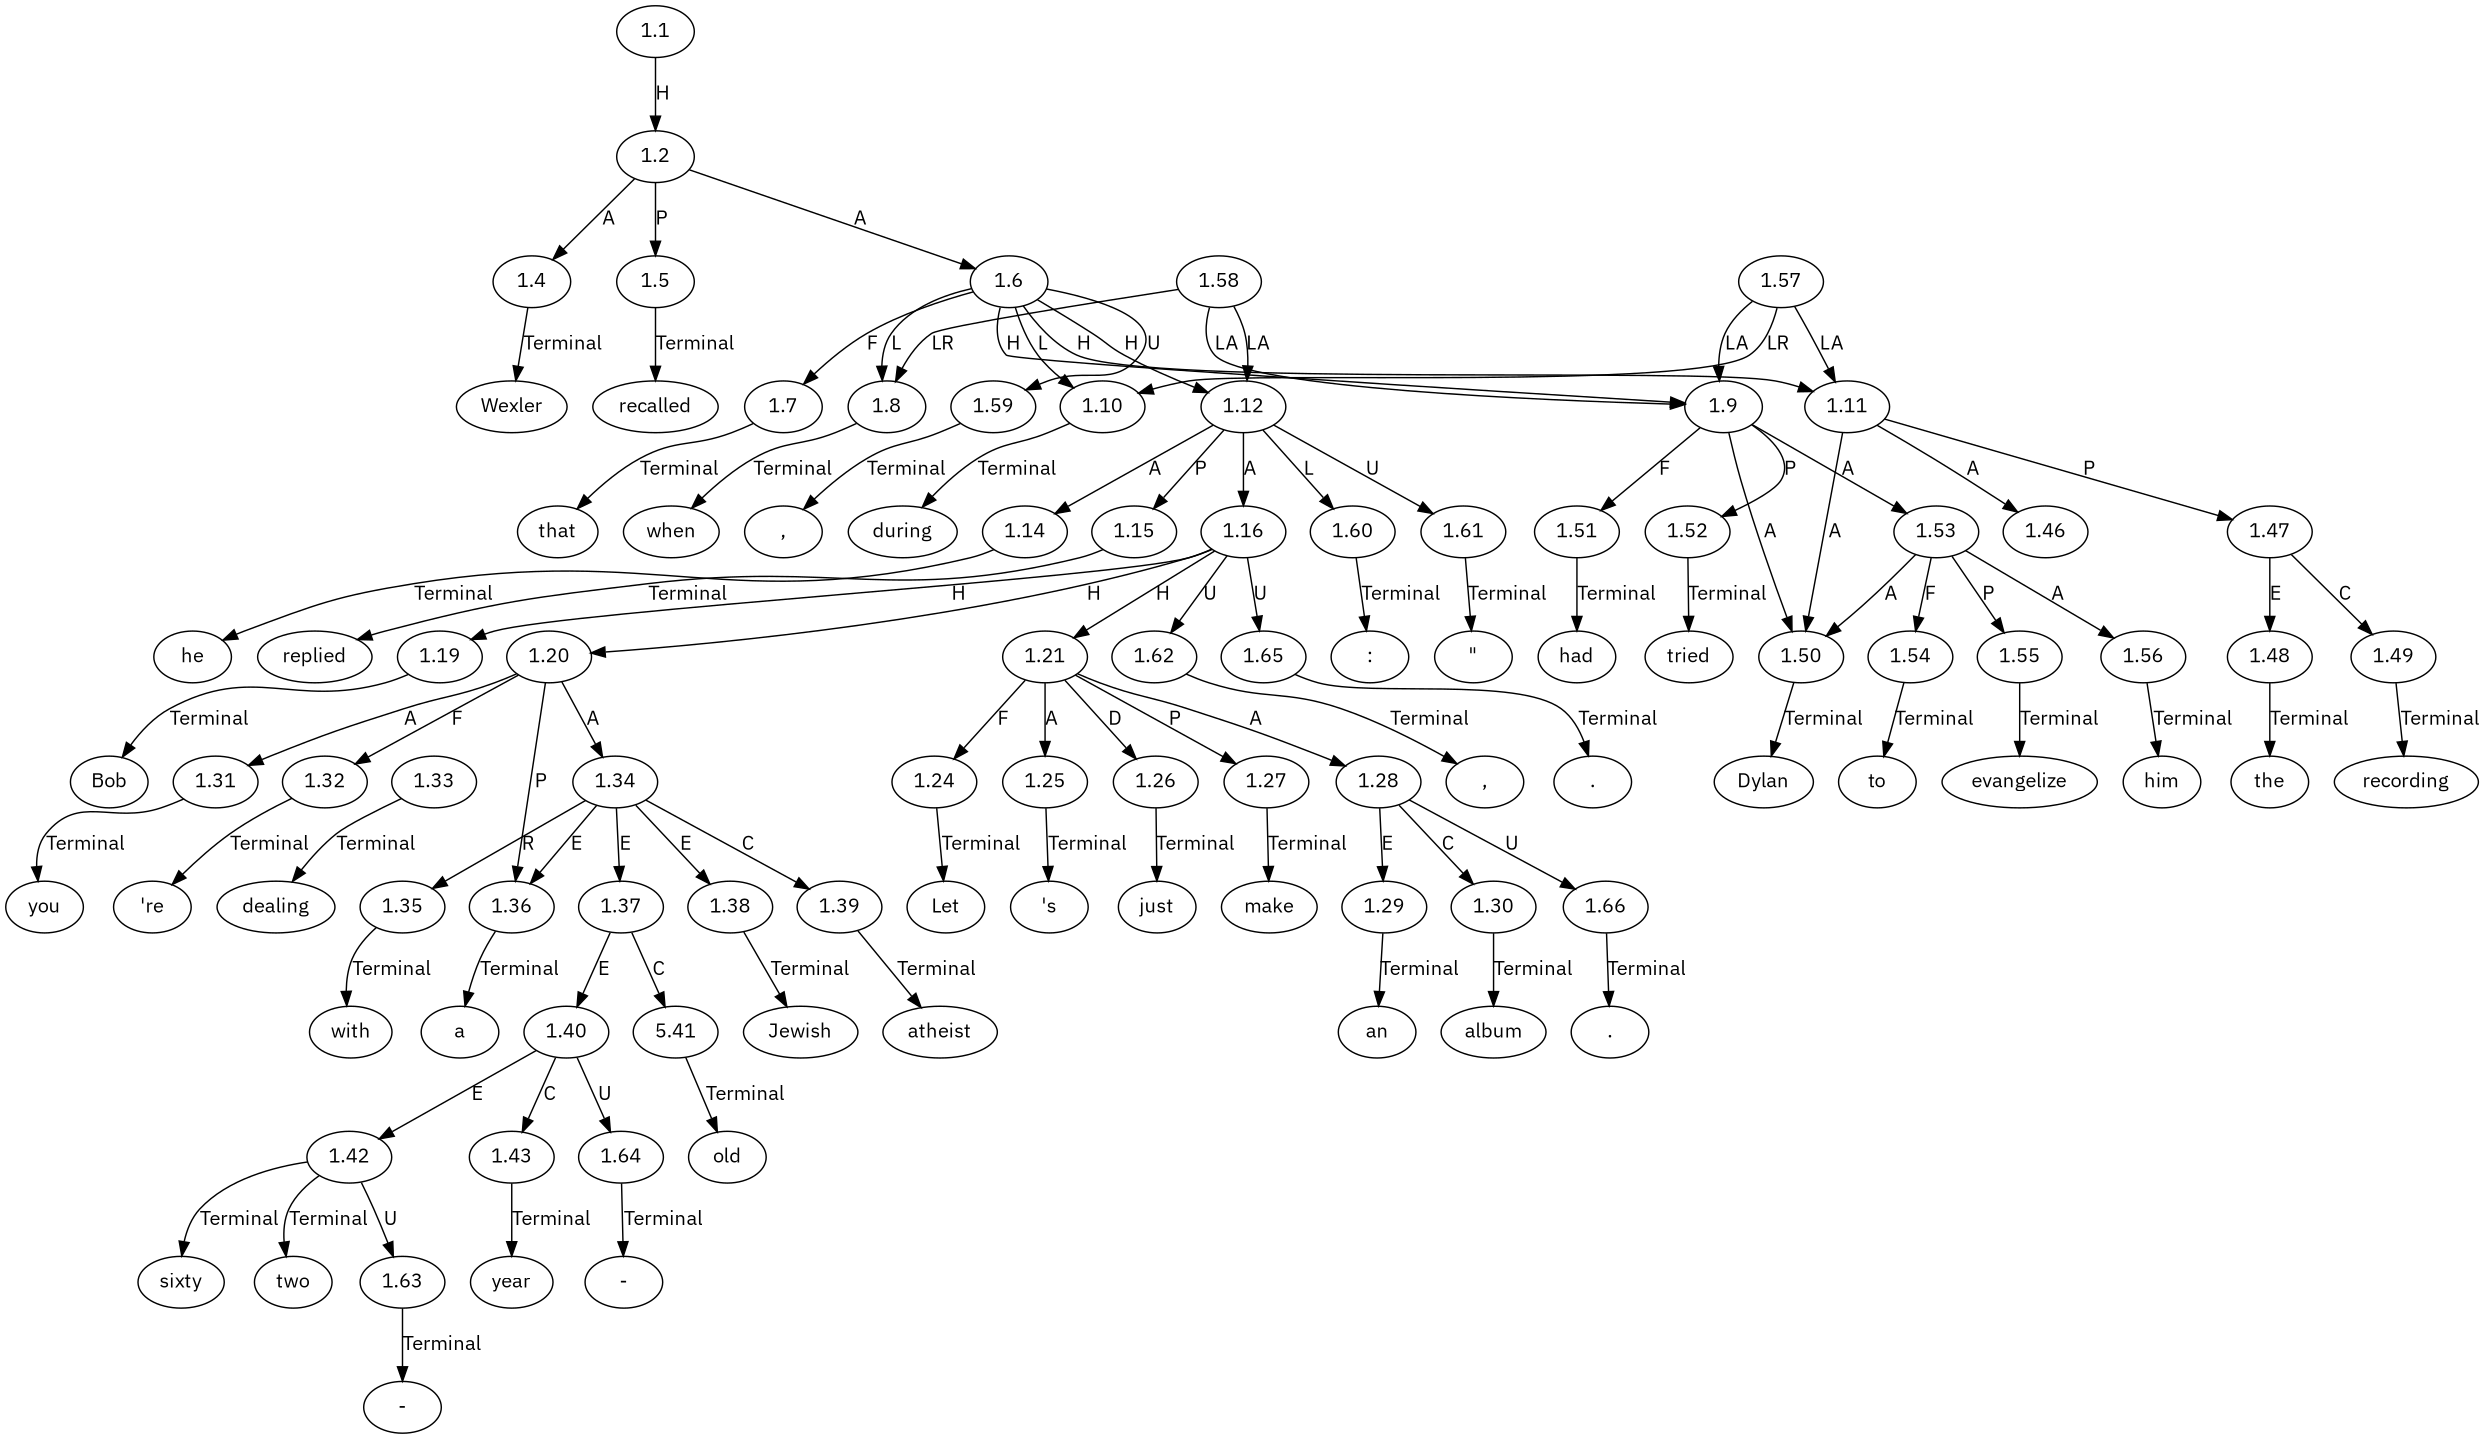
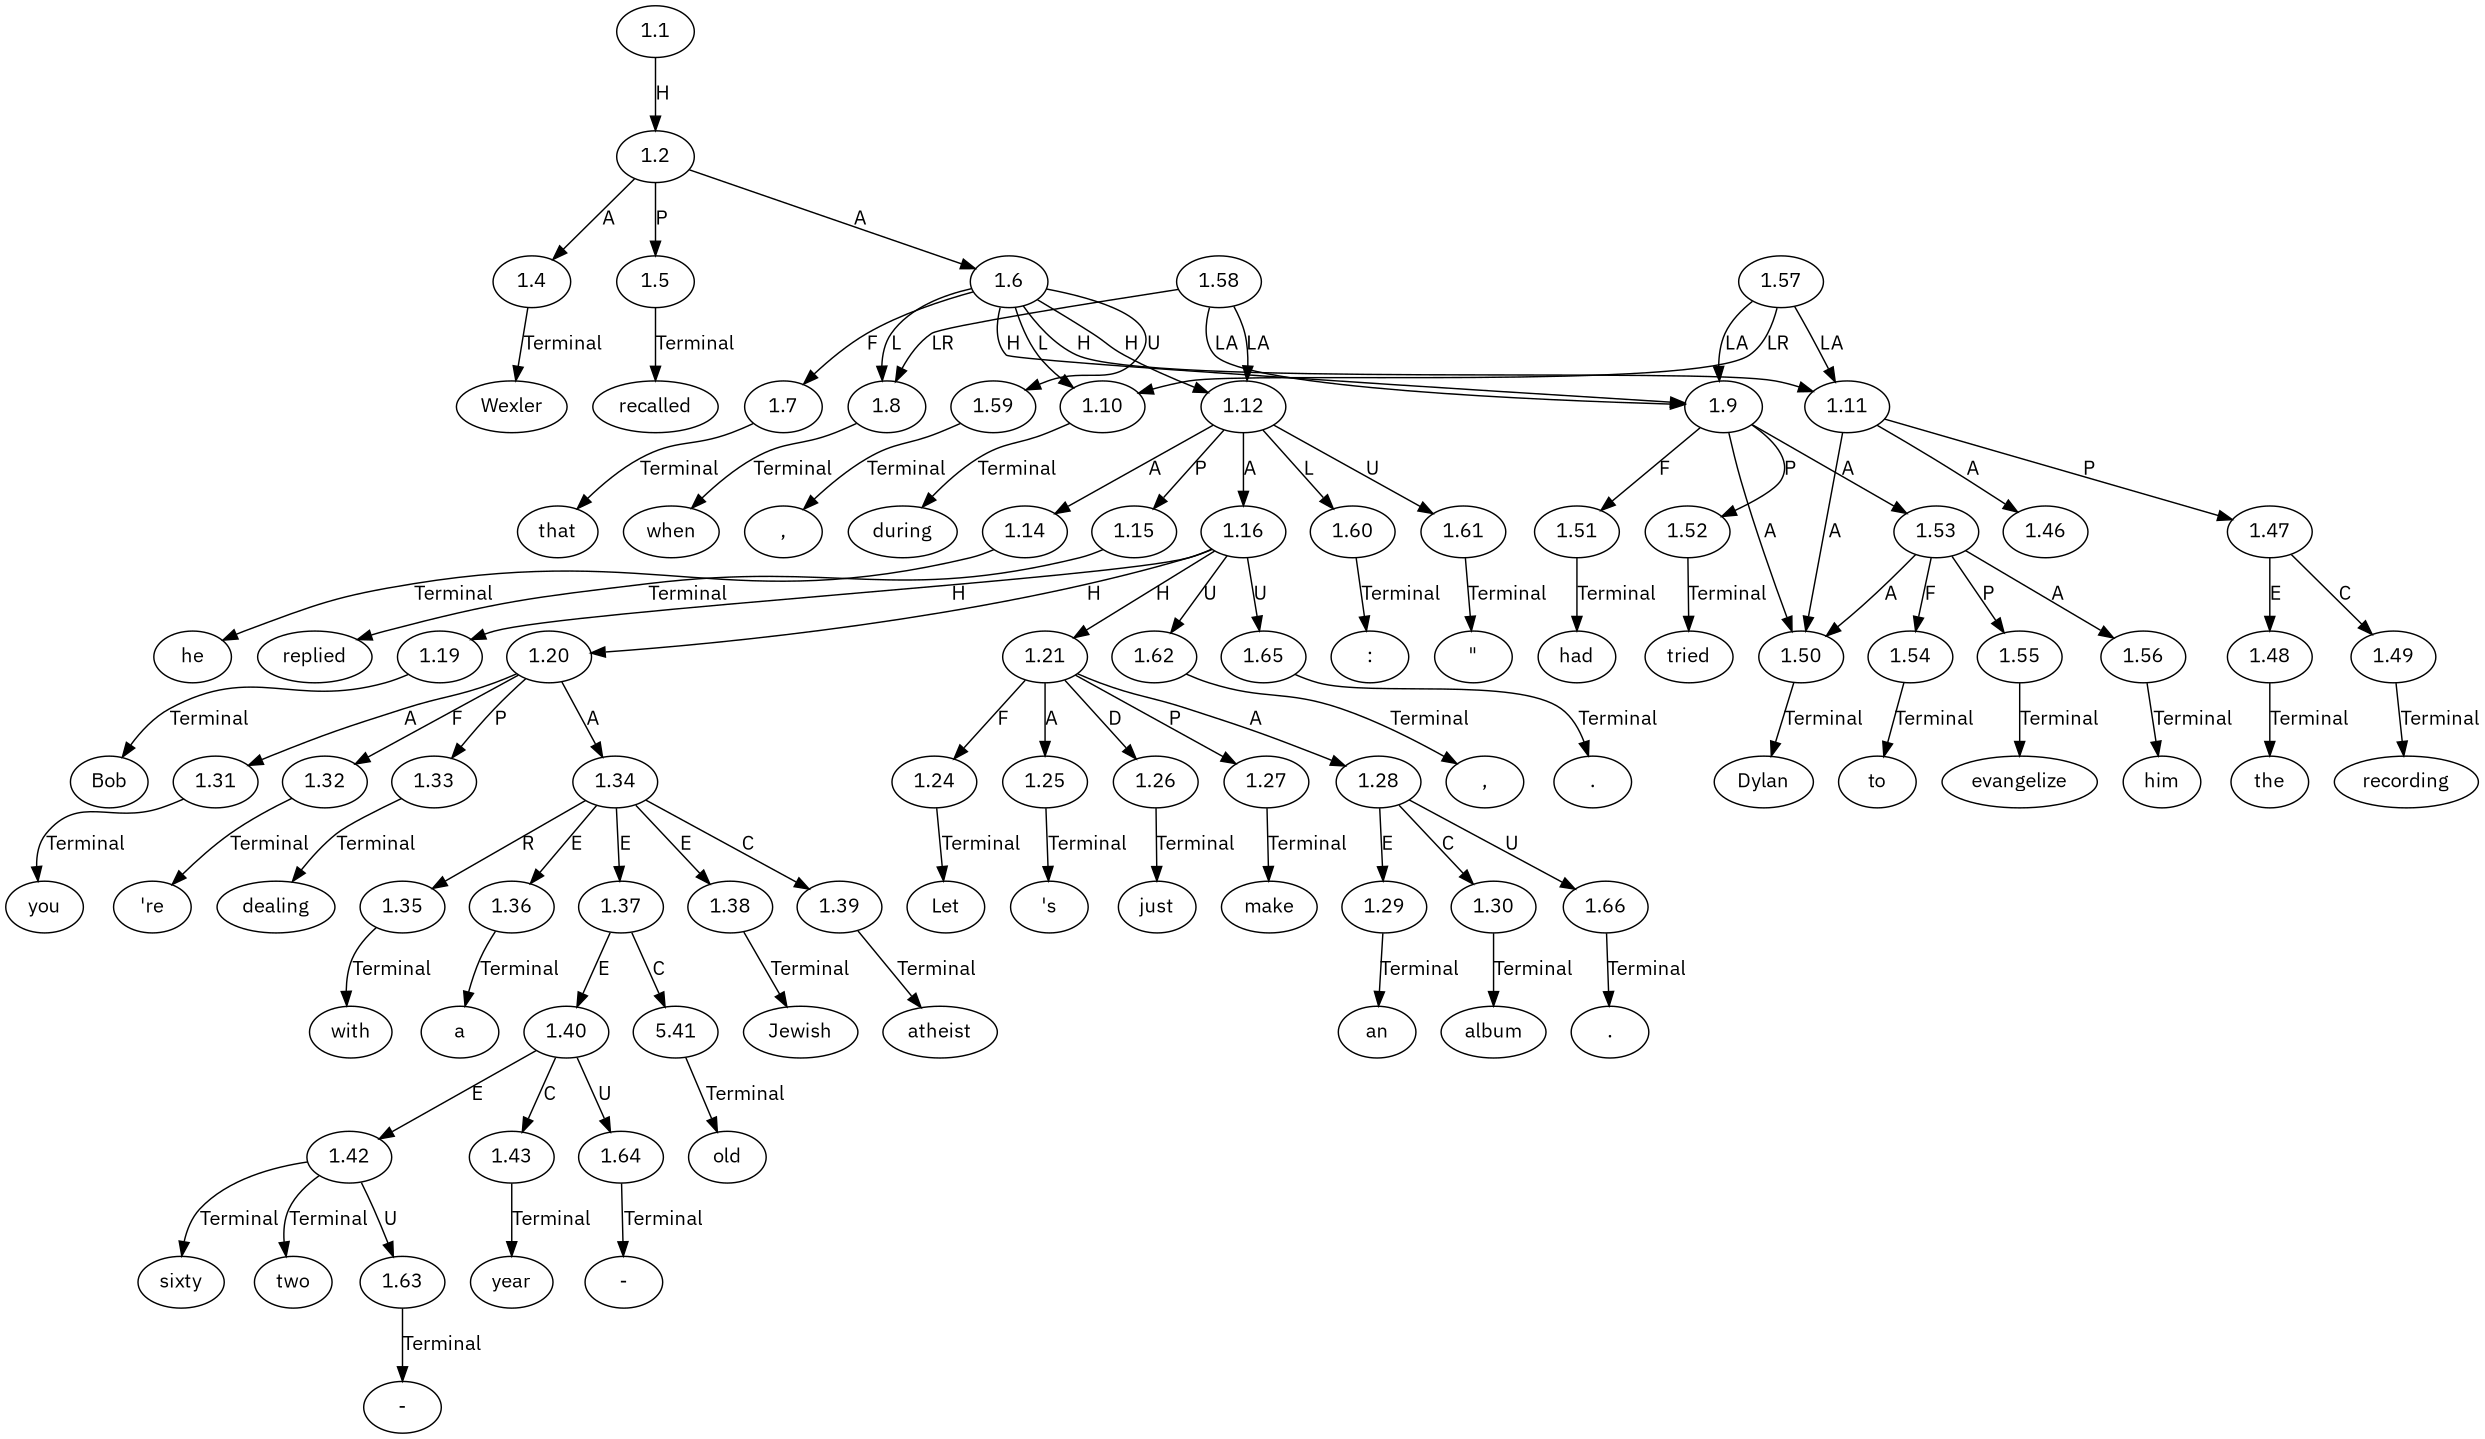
edge "1.20" -> "1.36": now "1.20" -> "1.33"
